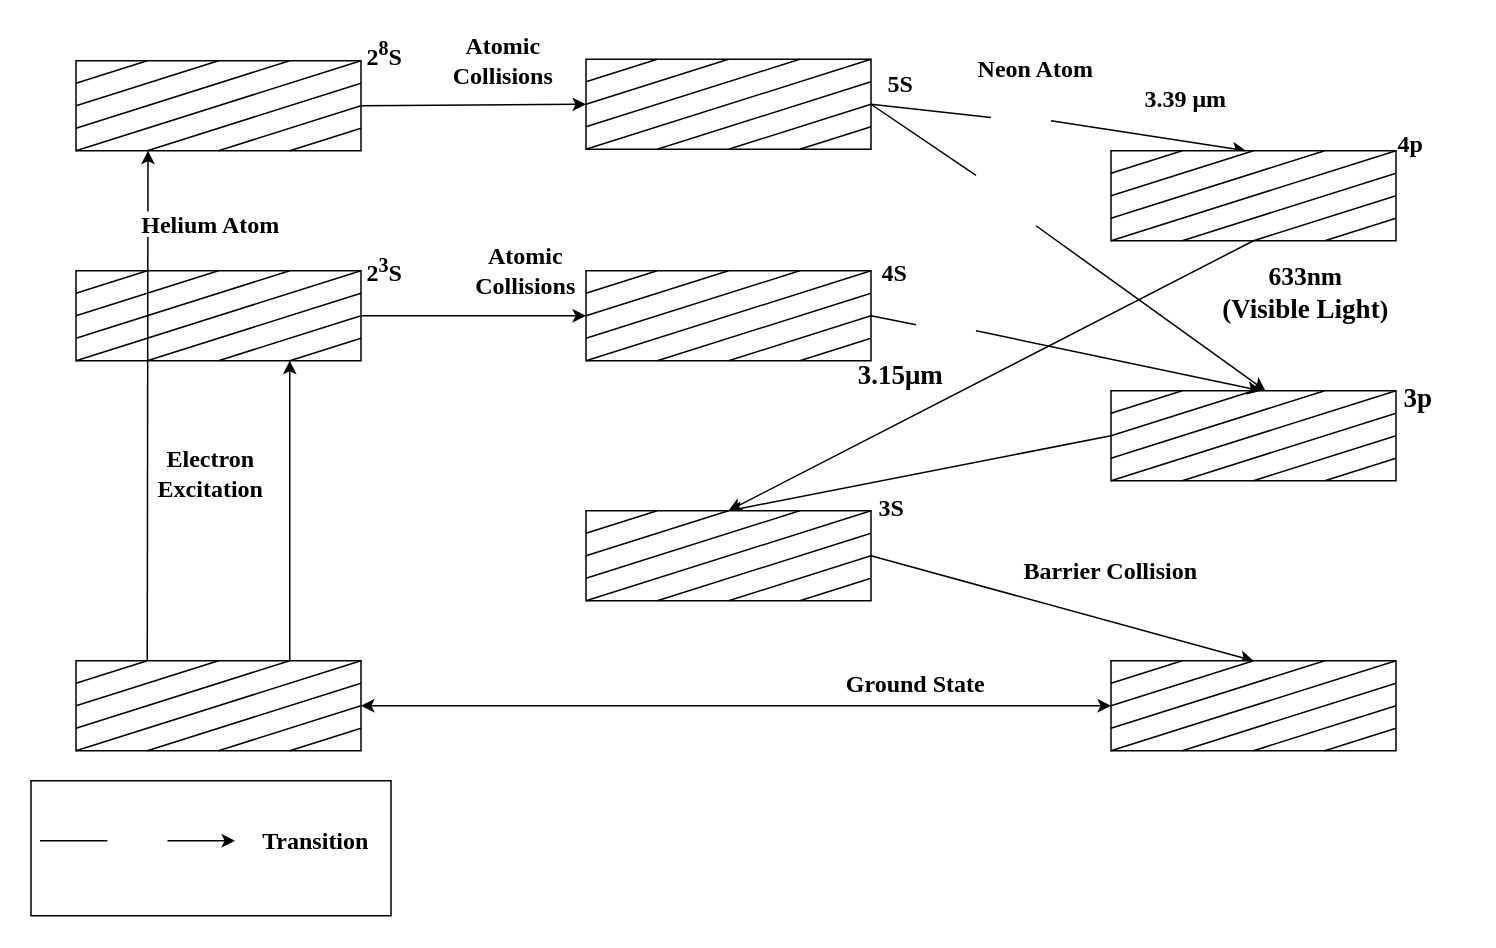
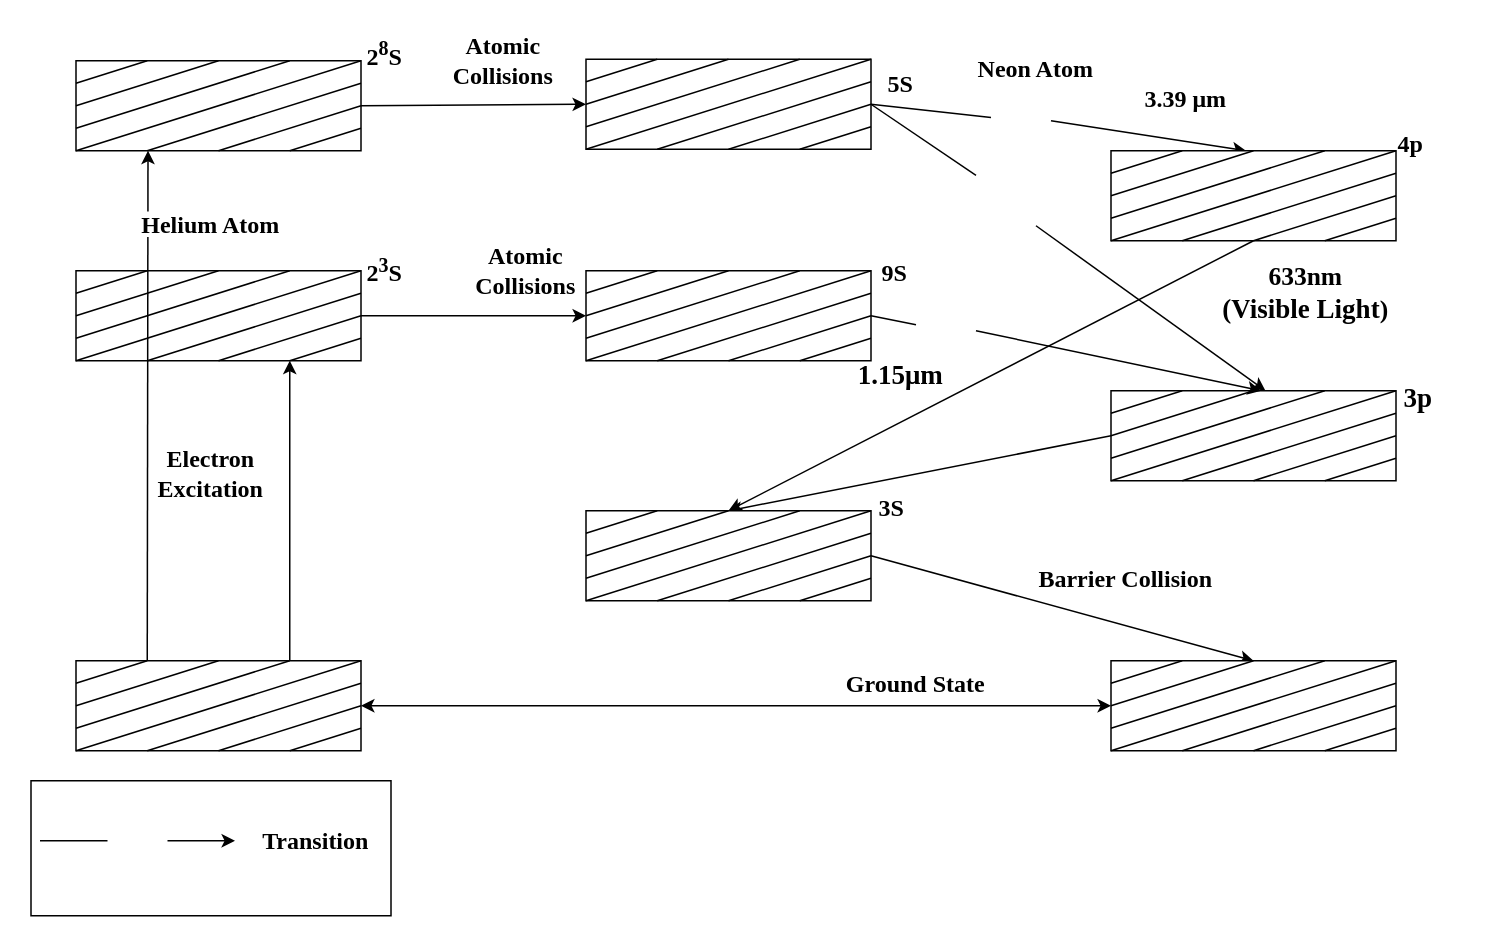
node "4S": label "4S" -> "9S"
node "3.15μm": label "3.15μm" -> "1.15μm"
node "Barrier Collision": moved (1111, 571) -> (1126, 578)
